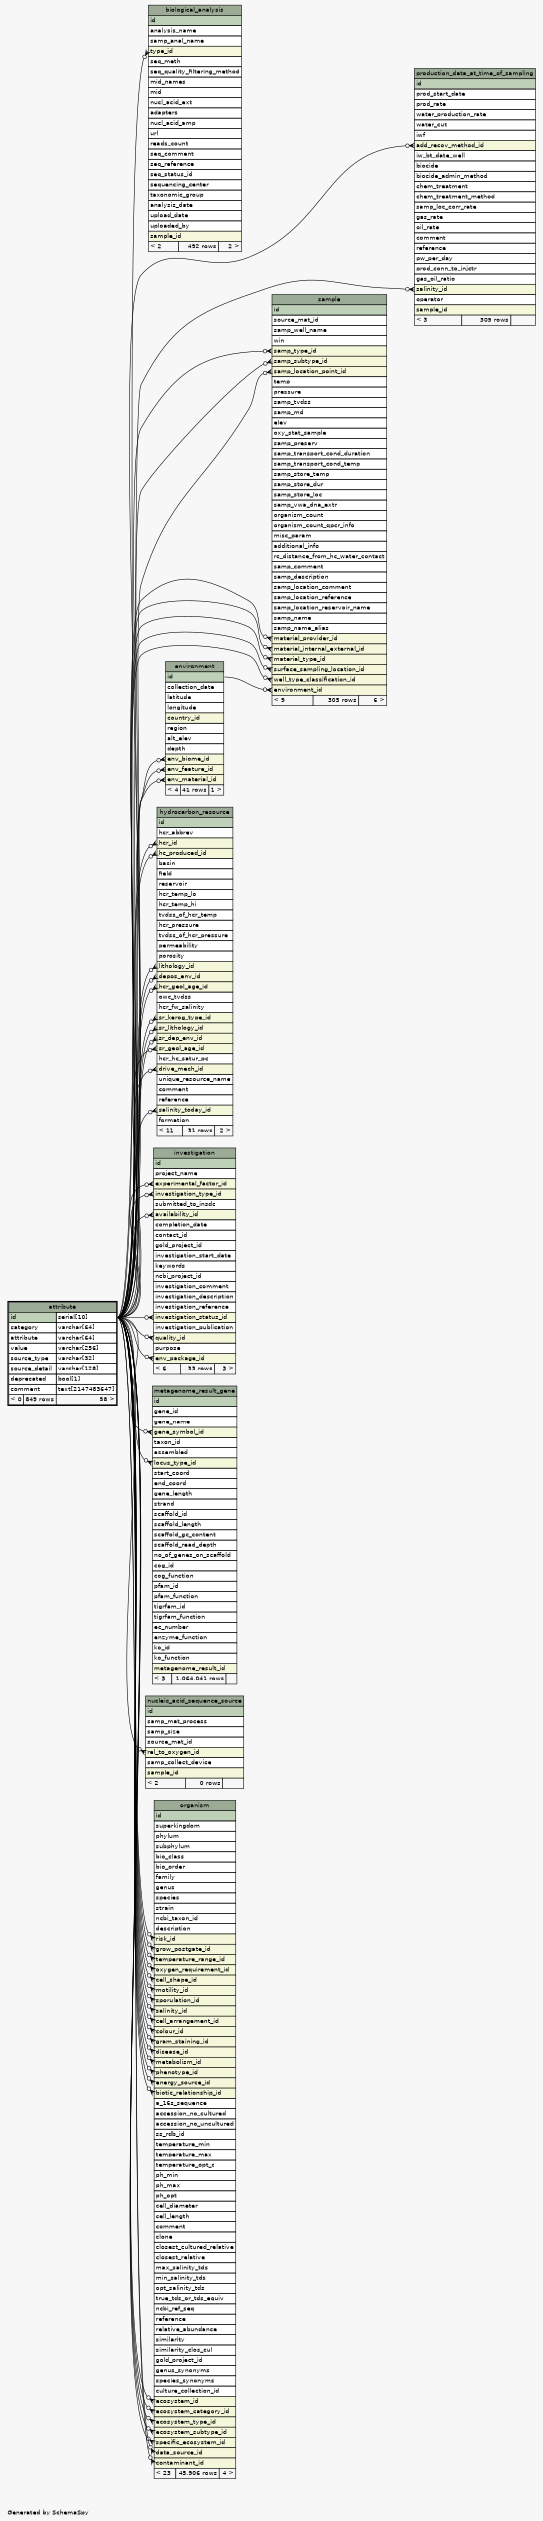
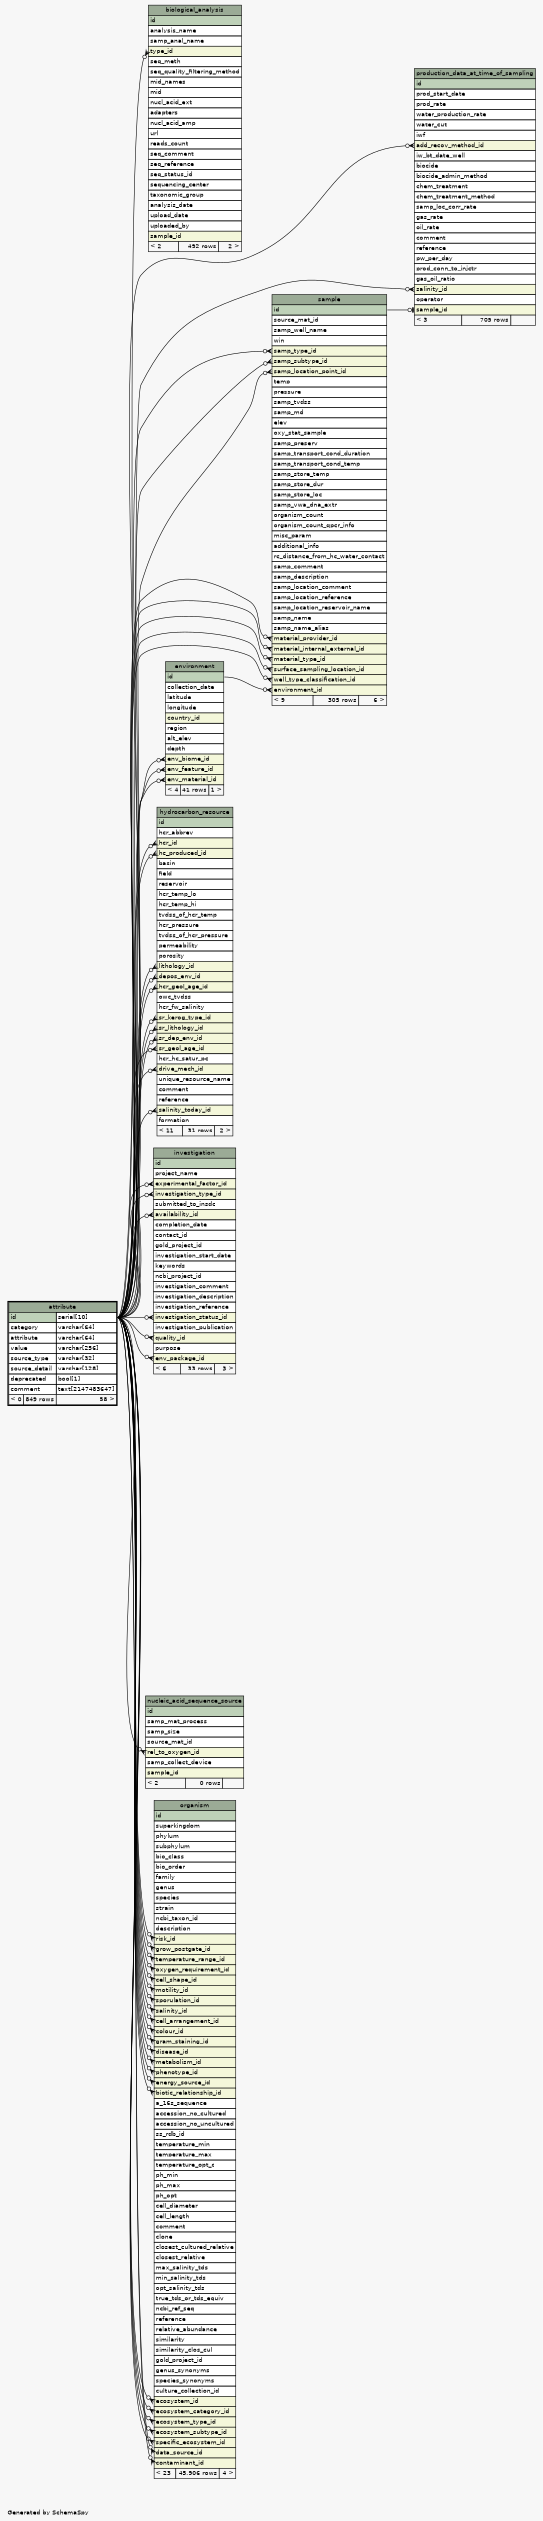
edge "sample" -> "production_data_at_time_of_sampling": added
node "production_data_at_time_of_sampling": text "305 rows" -> "705 rows"
node "metagenome_result_gene": removed
